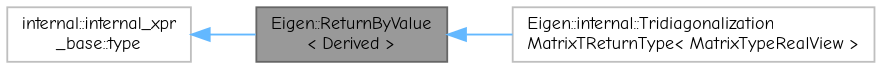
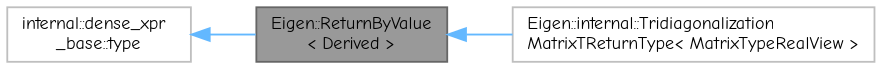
node "internal::internal_xpr _base::type": label "internal::internal_xpr _base::type" -> "internal::dense_xpr _base::type"
